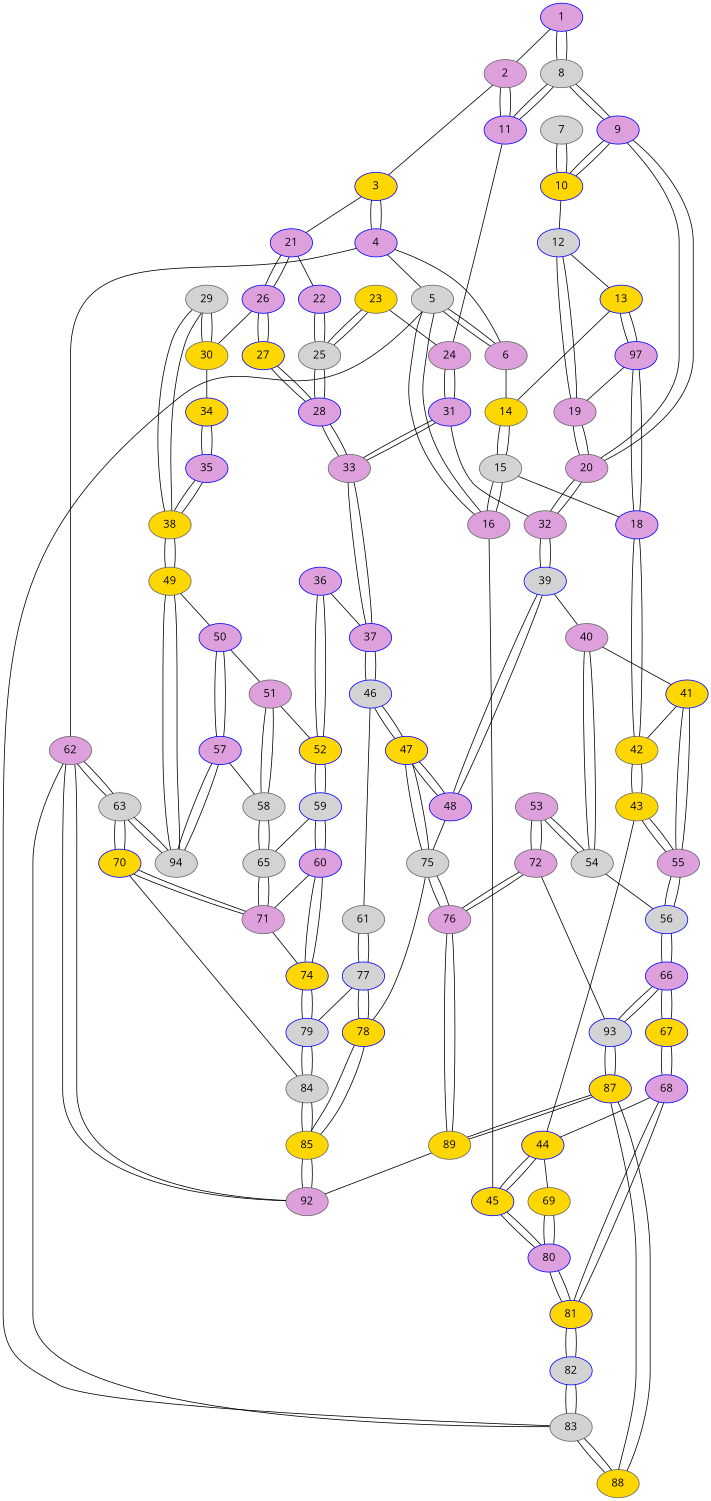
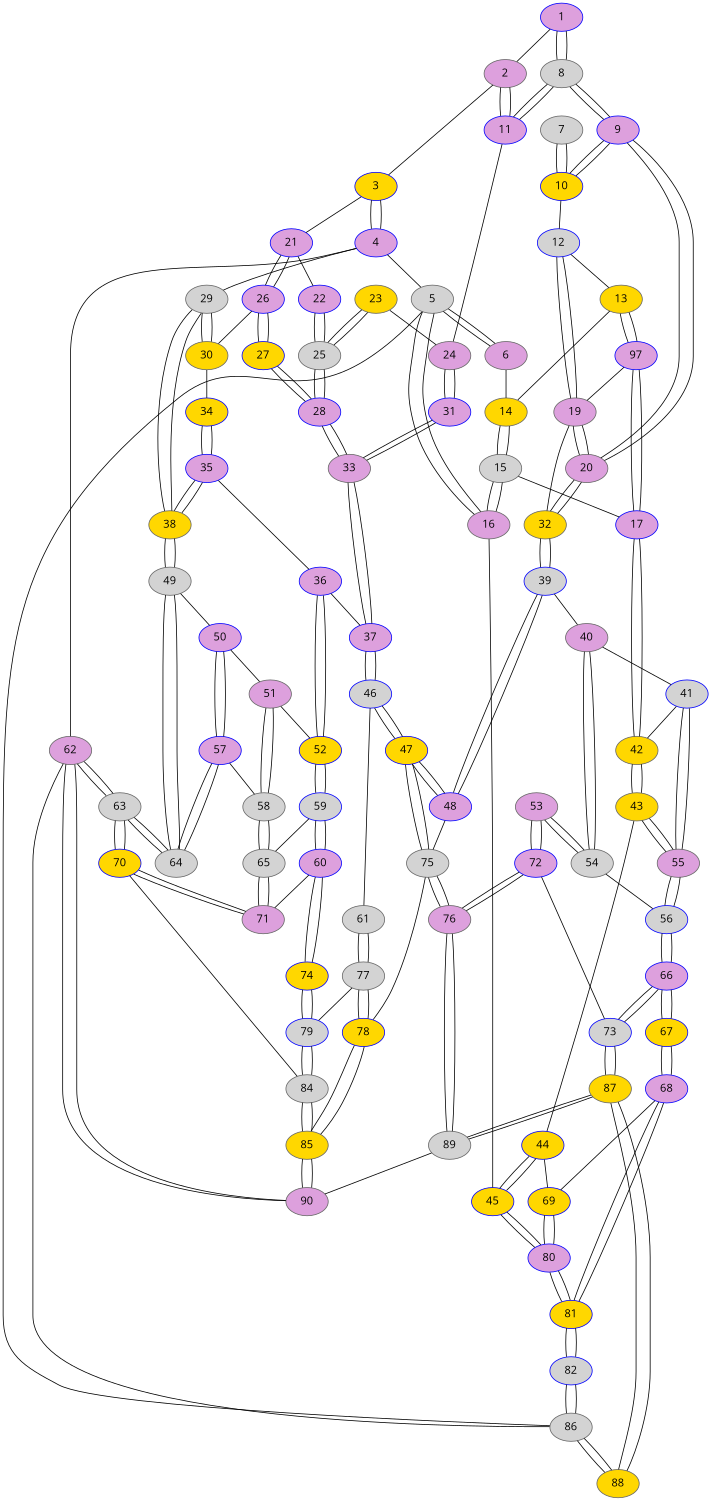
edge "4" -- "6": now "4" -- "29"
node "13": color blue -> gray40
edge "31" -- "32": now "19" -- "32"
edge "35" -- "36": added
node "32": fillcolor plum -> gold
node "18": label "18" -> "17"
node "49": fillcolor gold -> lightgrey
node "41": fillcolor gold -> lightgrey
node "94": label "94" -> "64"
node "72": color gray40 -> blue
edge "71" -- "74": removed
node "77": color blue -> gray40
node "93": label "93" -> "73"
node "87": color blue -> gray40
edge "68" -- "44": now "68" -- "69"
node "89": fillcolor gold -> lightgrey
node "92": label "92" -> "90"
node "69": color gray40 -> blue
node "83": label "83" -> "86"
